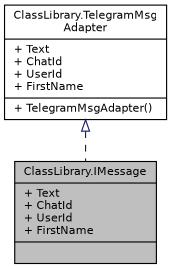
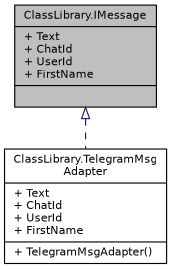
edge "ClassLibrary.IMessage" -> "ClassLibrary.TelegramMsg": reversed
